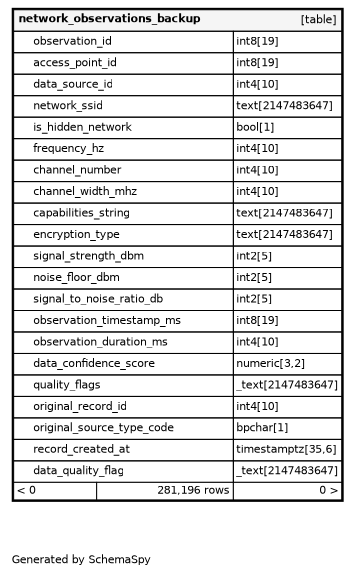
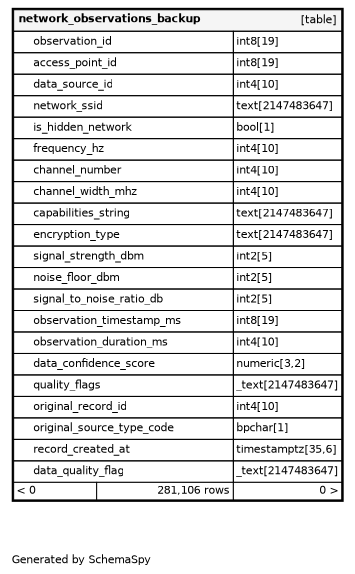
node "network_observations_backup": text "281,196 rows" -> "281,106 rows"
